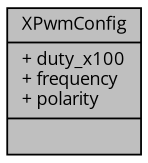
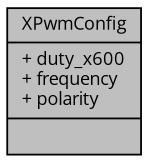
node "XPwmConfig": text "+ duty_x100" -> "+ duty_x600"
